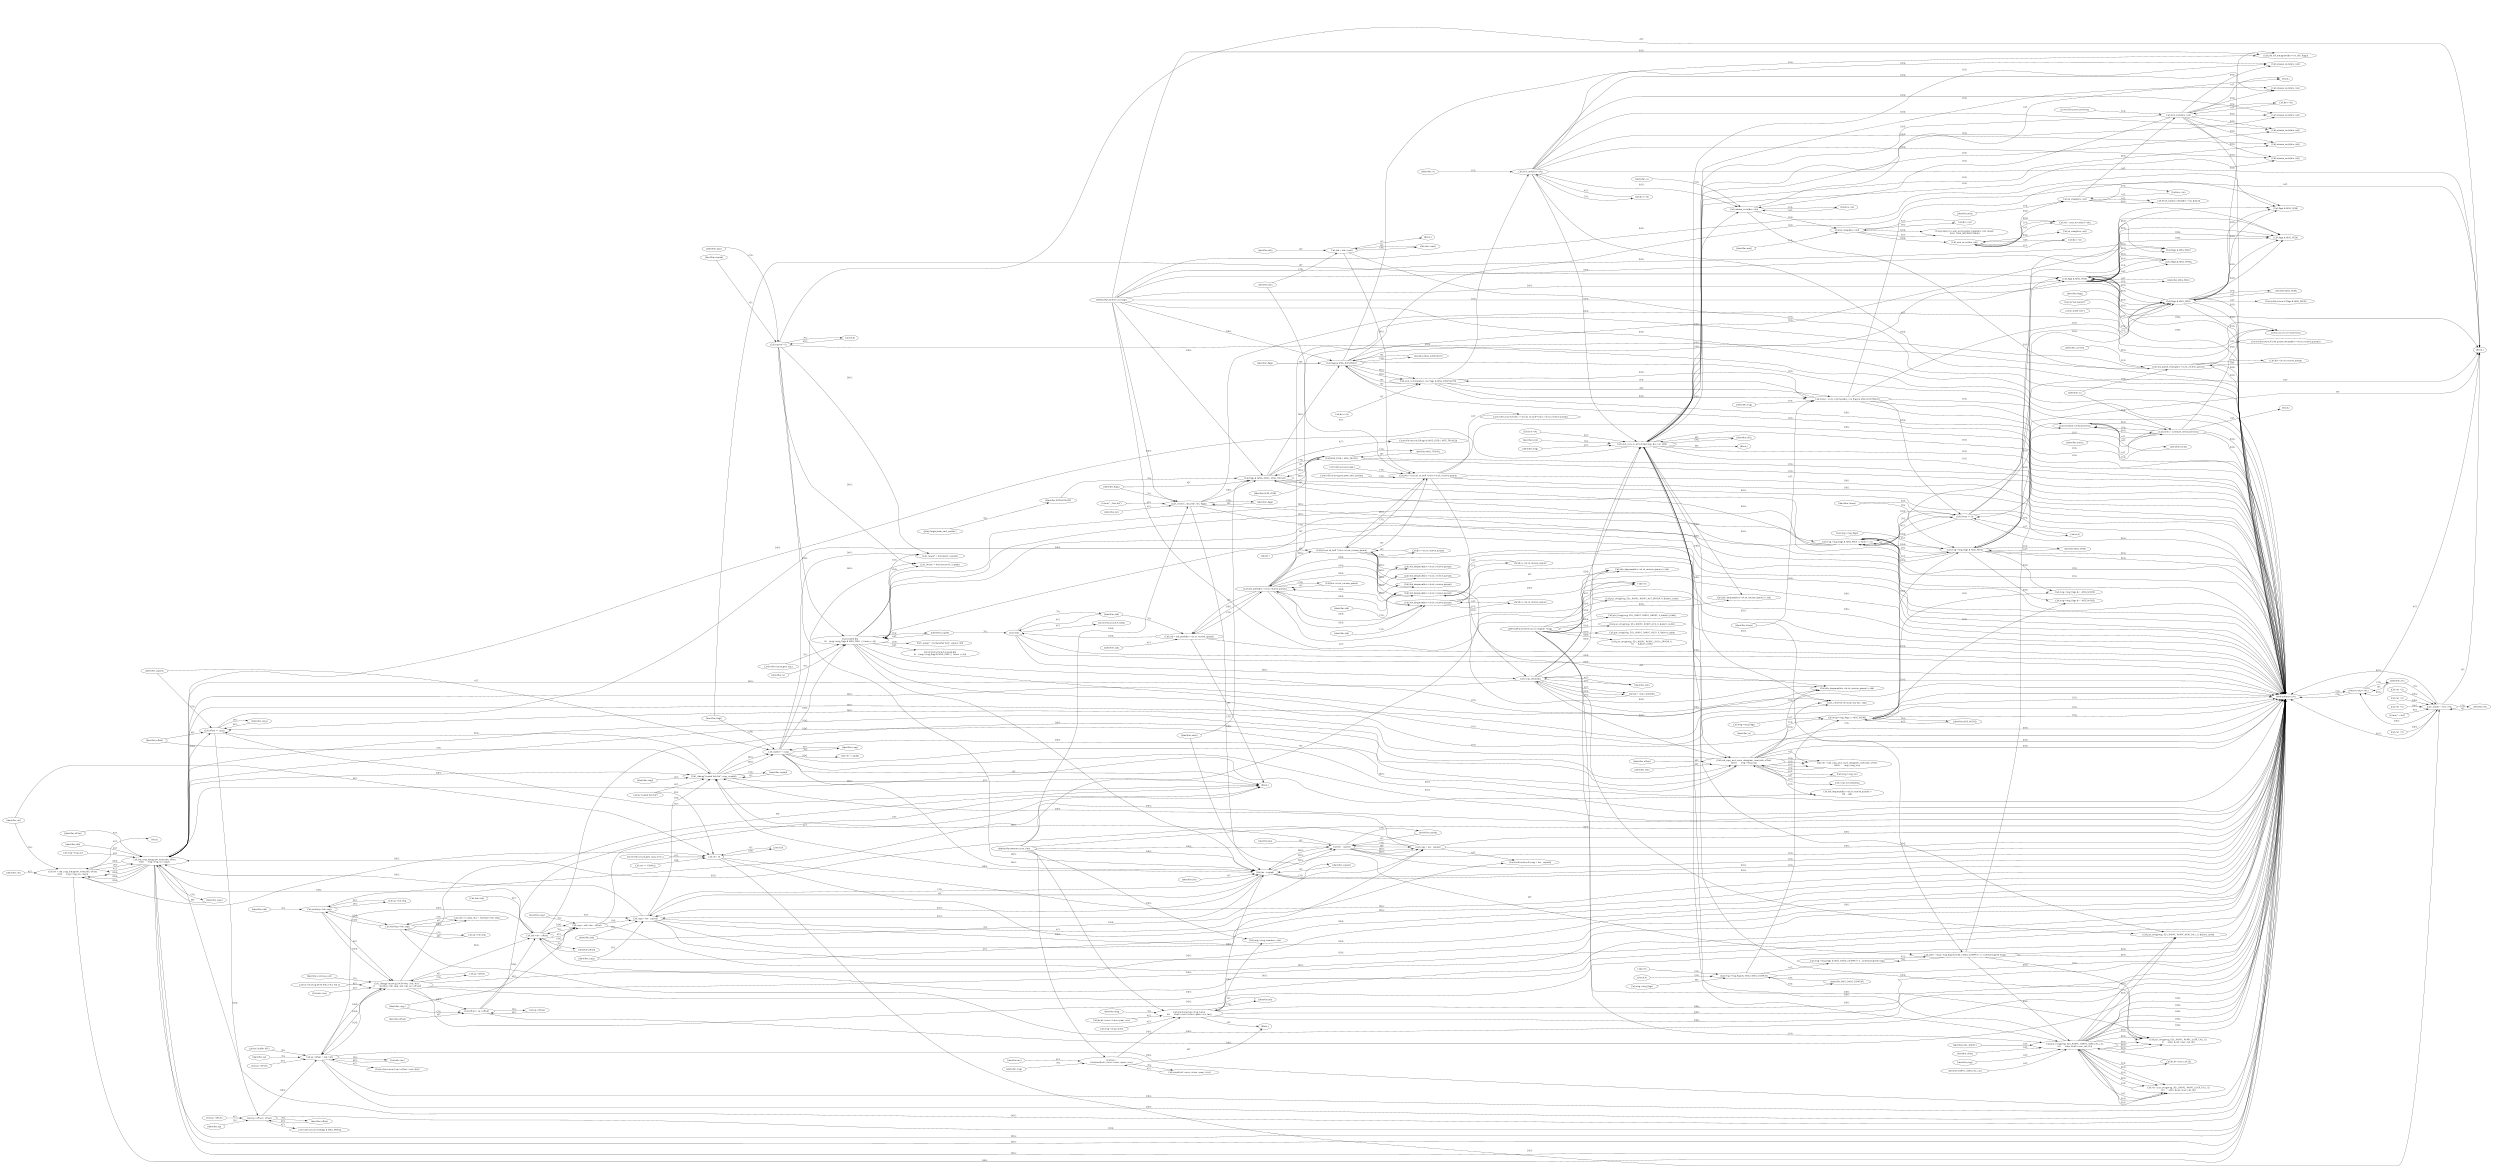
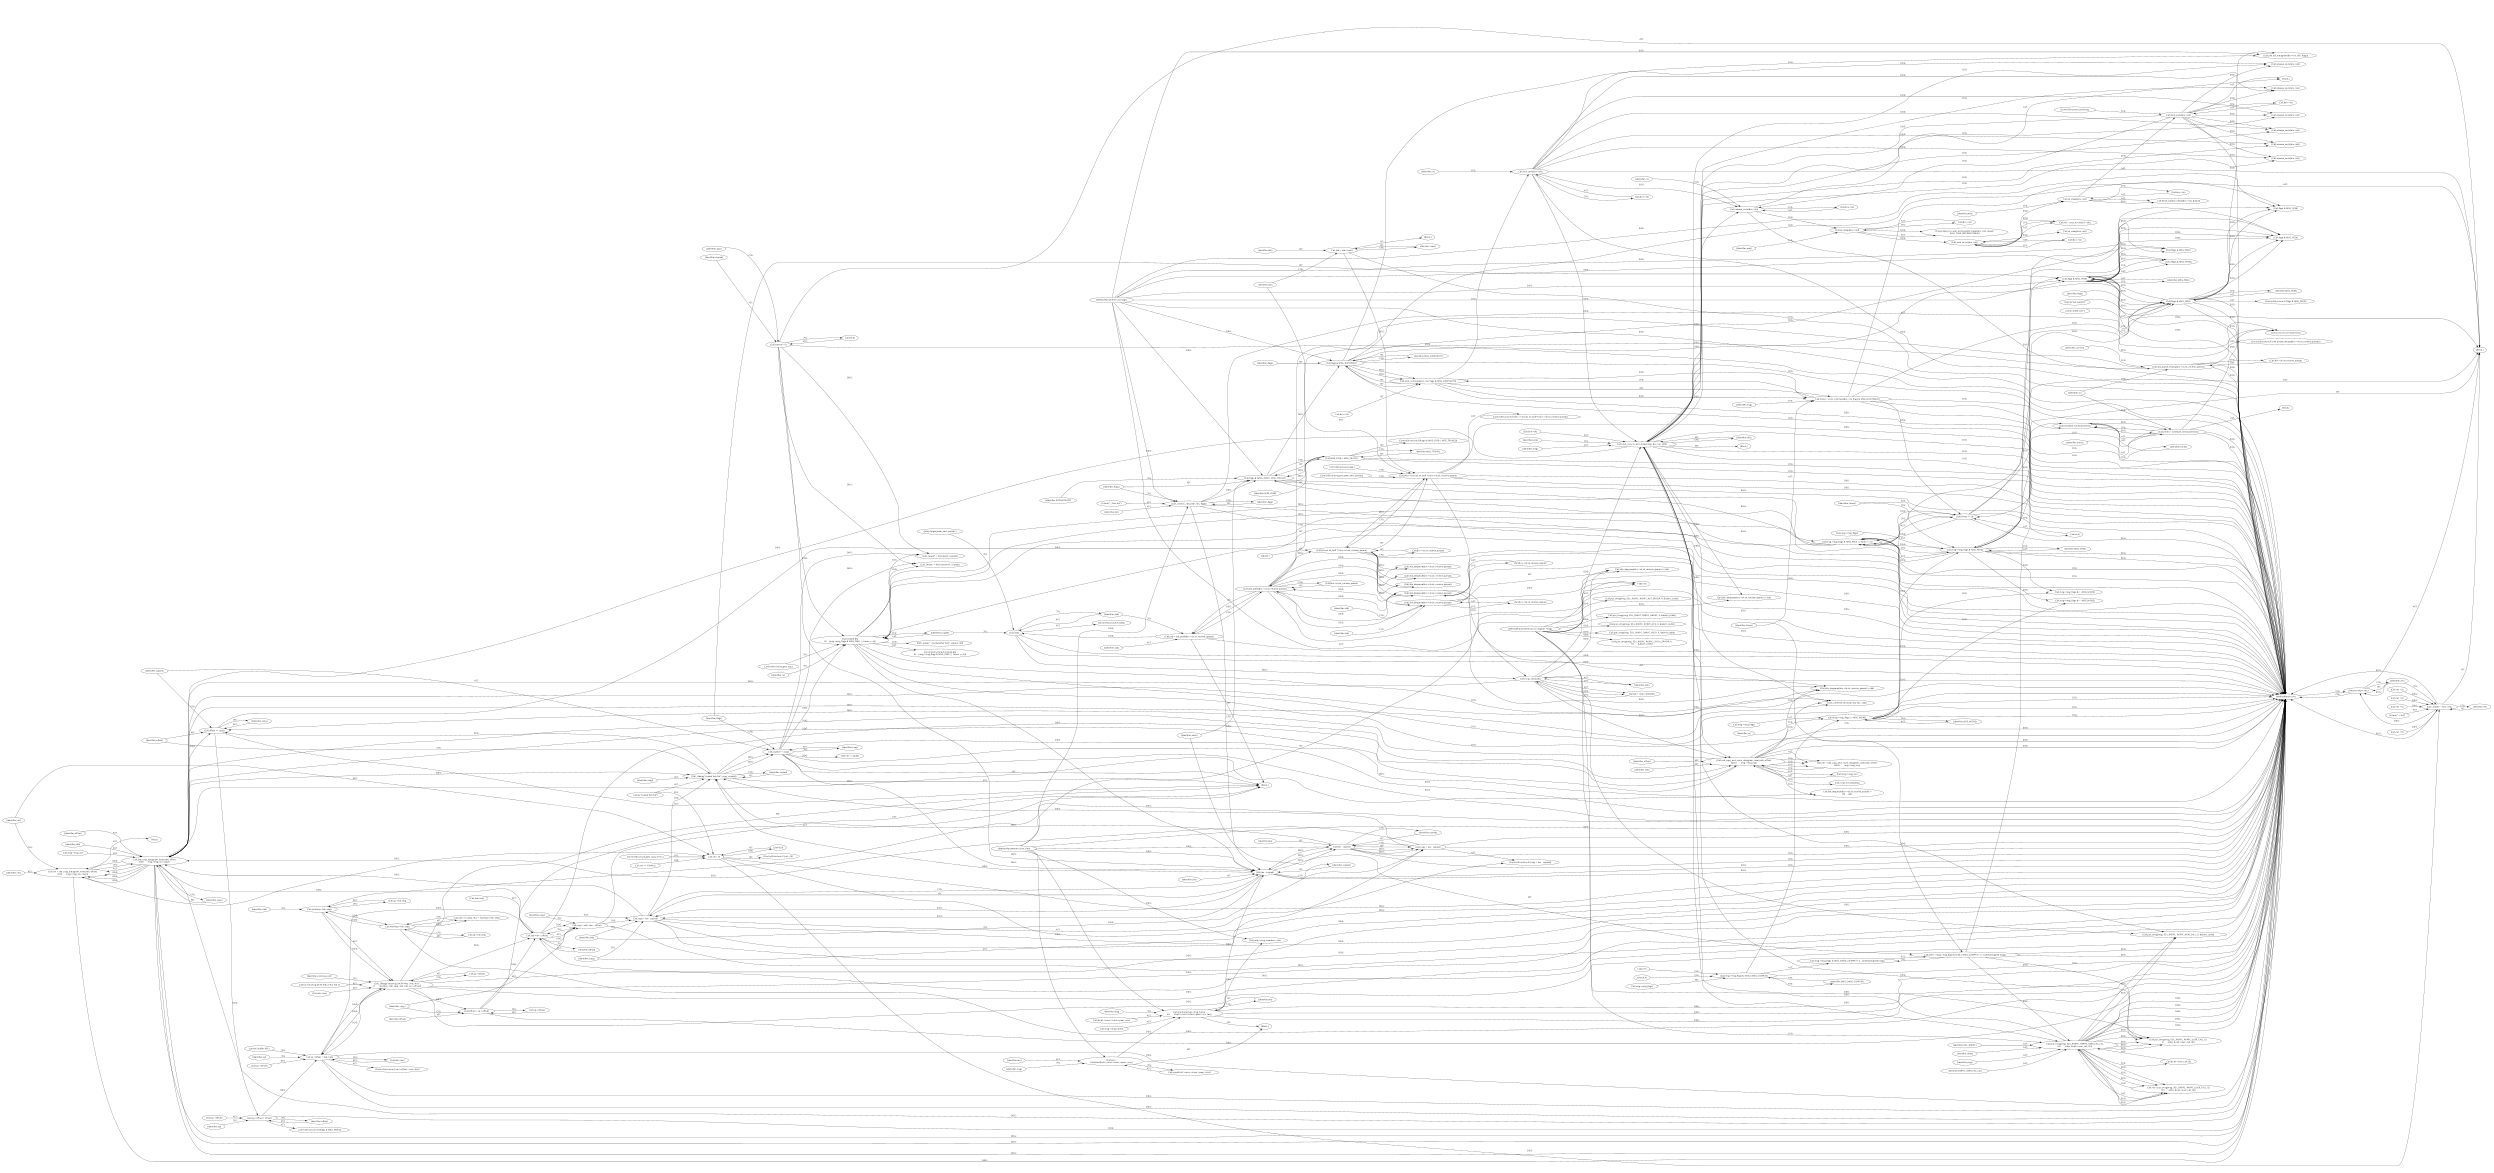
edge "(Call,flags & (MSG_OOB | MSG_TRUNC))" -> "(ControlStructure,if (flags & (MSG_OOB | MSG_TRUNC)))": now "(Call,MSG_OOB | MSG_TRUNC)" -> "(ControlStructure,if (flags & (MSG_OOB | MSG_TRUNC)))"
edge "(JumpTarget,peek_next_packet:)" -> "(Identifier,EOPNOTSUPP)": now "(JumpTarget,peek_next_packet:)" -> "(Call,!skb)"
edge "(Call,rxrpc_skb(skb))" -> "(Call,sock_recv_ts_and_drops(msg, &rx->sk, skb))": removed, label "DDG:"
node "(ControlStructure,if (ret < 0))": added
